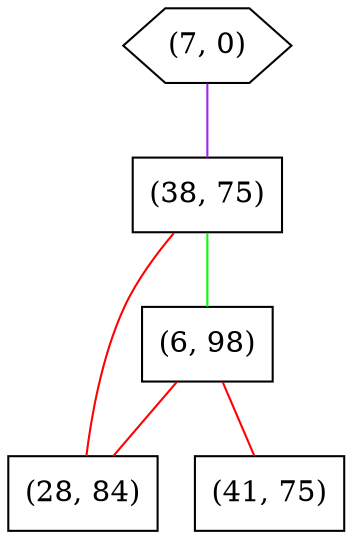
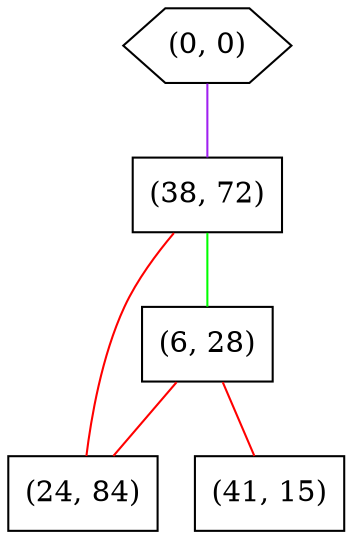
node "(7, 0)": label "(7, 0)" -> "(0, 0)"
node "(38, 75)": label "(38, 75)" -> "(38, 72)"
node "(6, 98)": label "(6, 98)" -> "(6, 28)"
node "(28, 84)": label "(28, 84)" -> "(24, 84)"
node "(41, 75)": label "(41, 75)" -> "(41, 15)"
